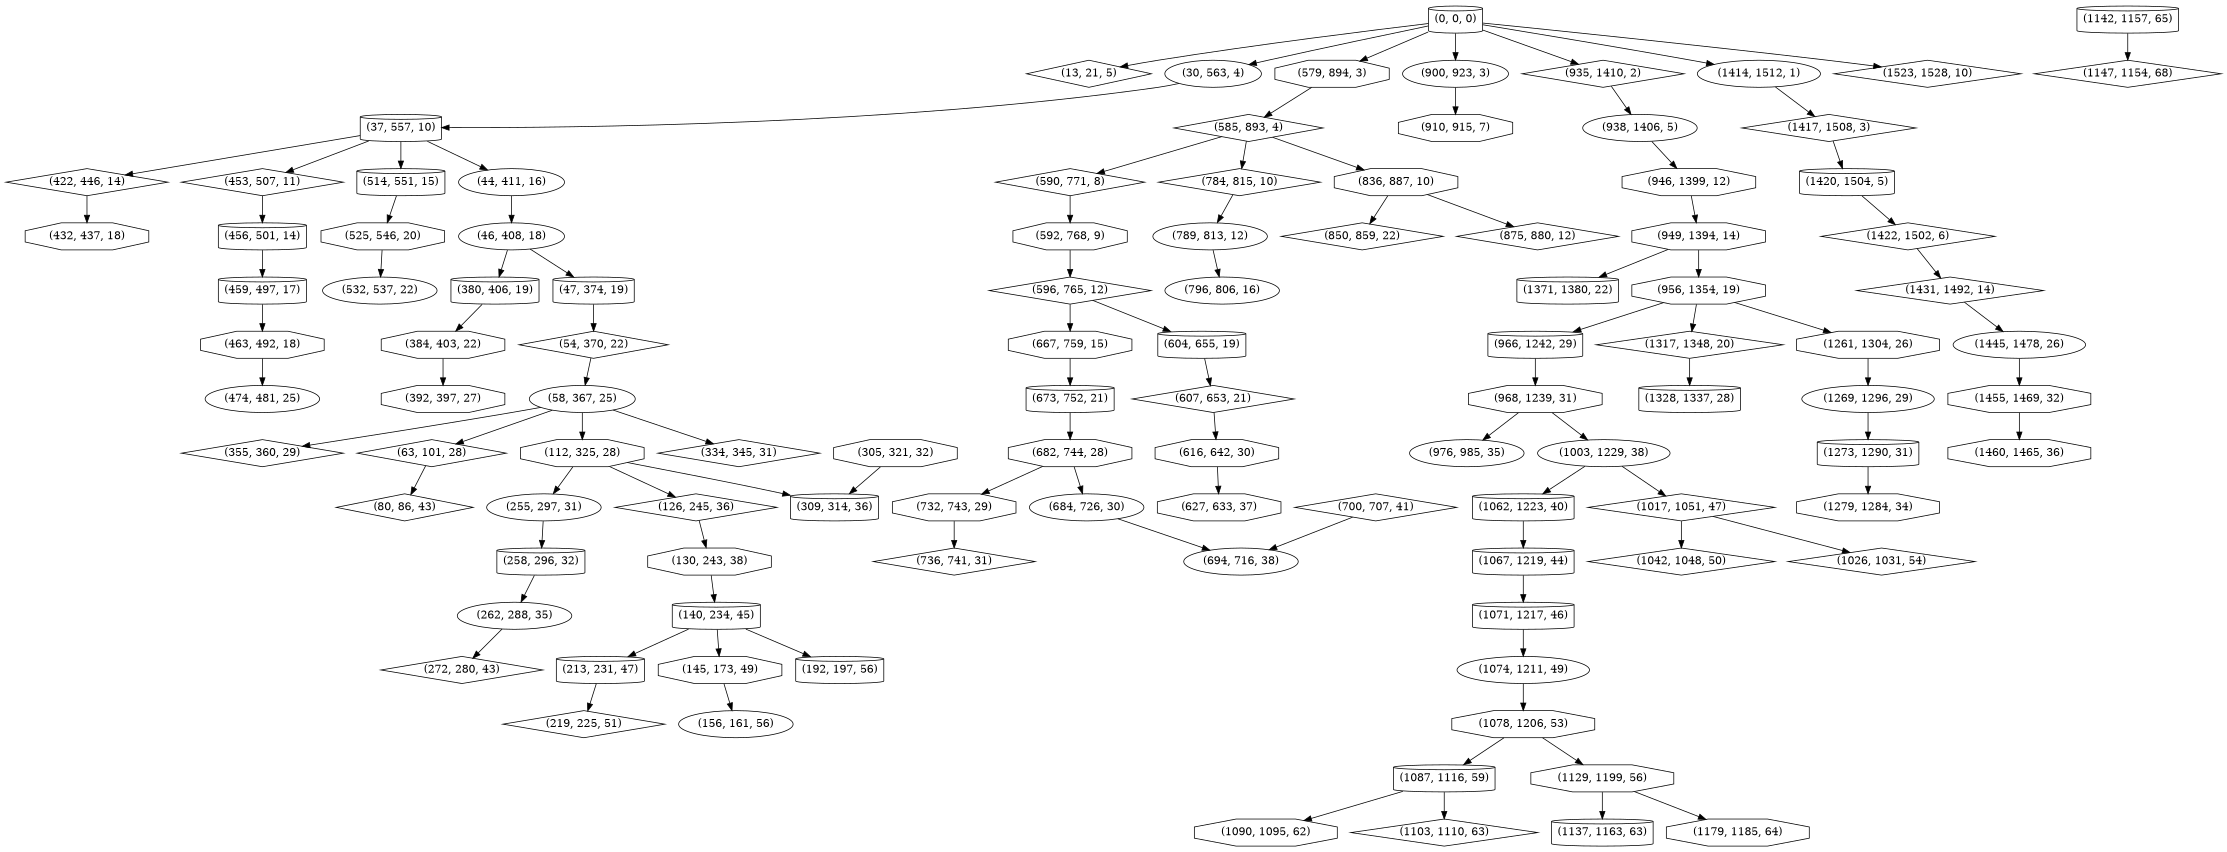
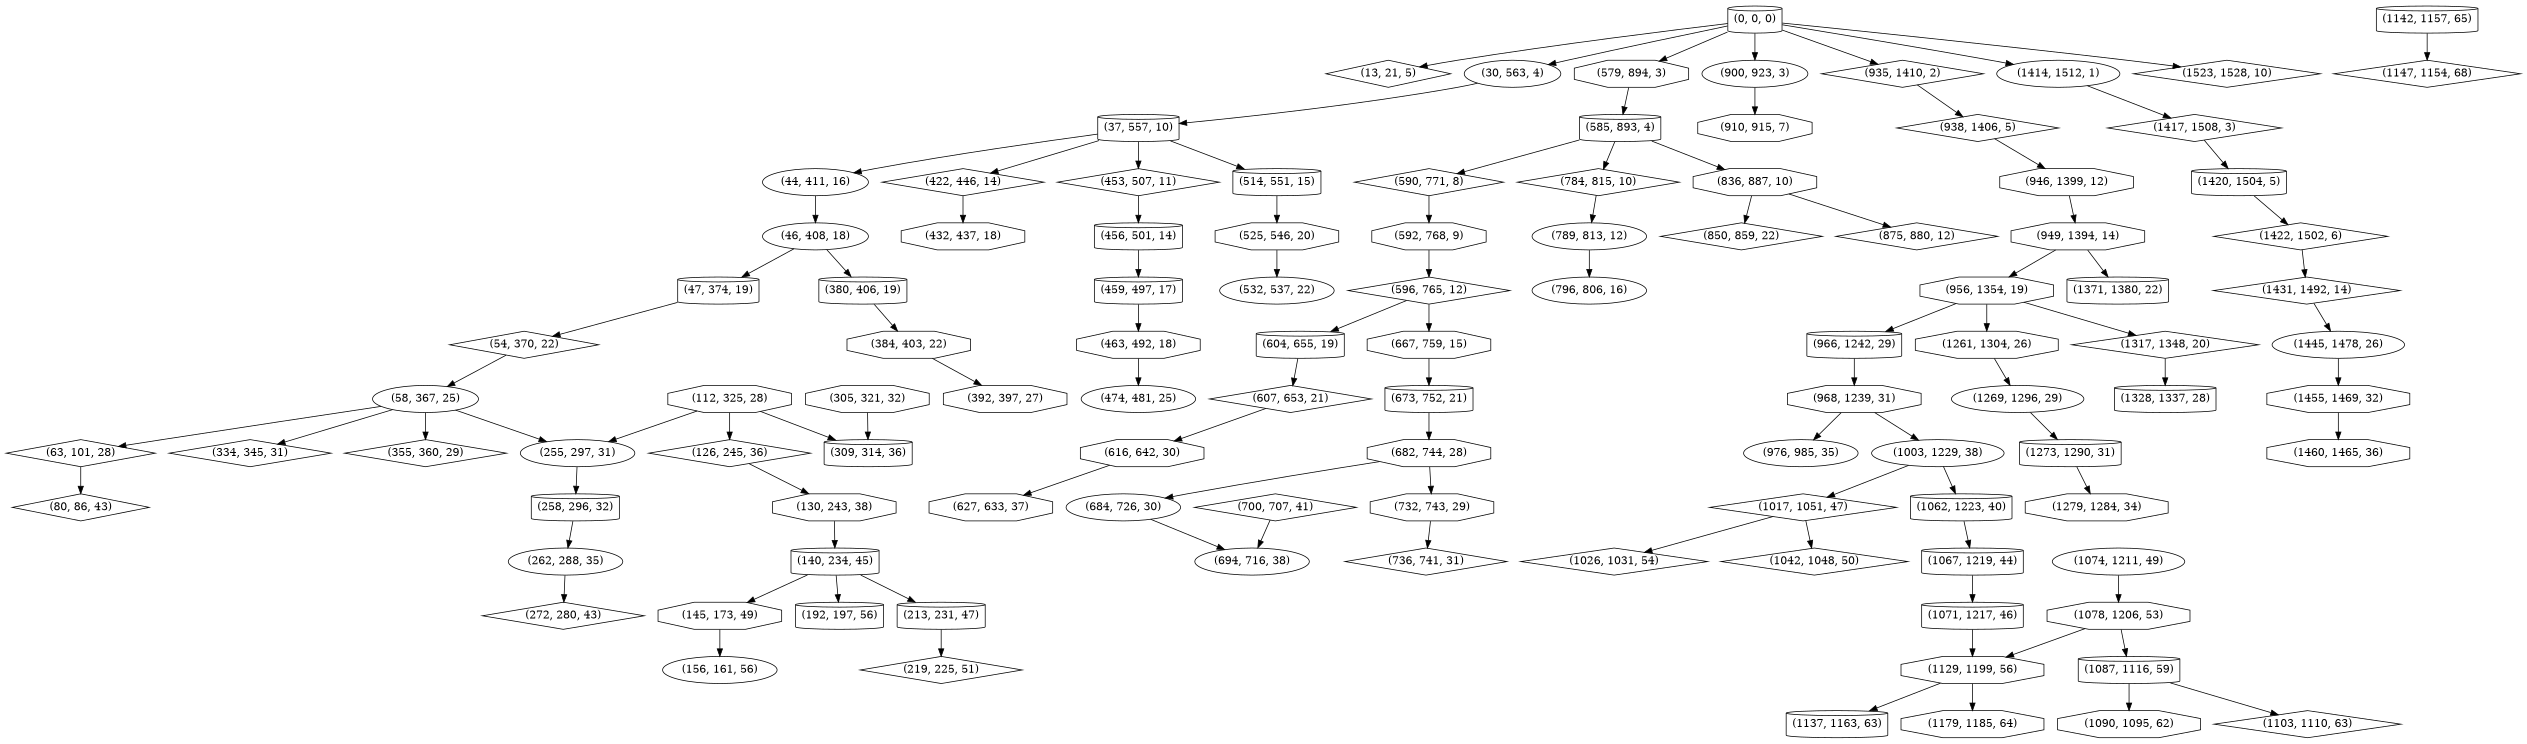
node "(585, 893, 4)": shape diamond -> cylinder
node "(938, 1406, 5)": shape ellipse -> diamond
edge "(58, 367, 25)" -> "(112, 325, 28)": now "(58, 367, 25)" -> "(255, 297, 31)"
edge "(1071, 1217, 46)" -> "(1074, 1211, 49)": now "(1071, 1217, 46)" -> "(1129, 1199, 56)"
